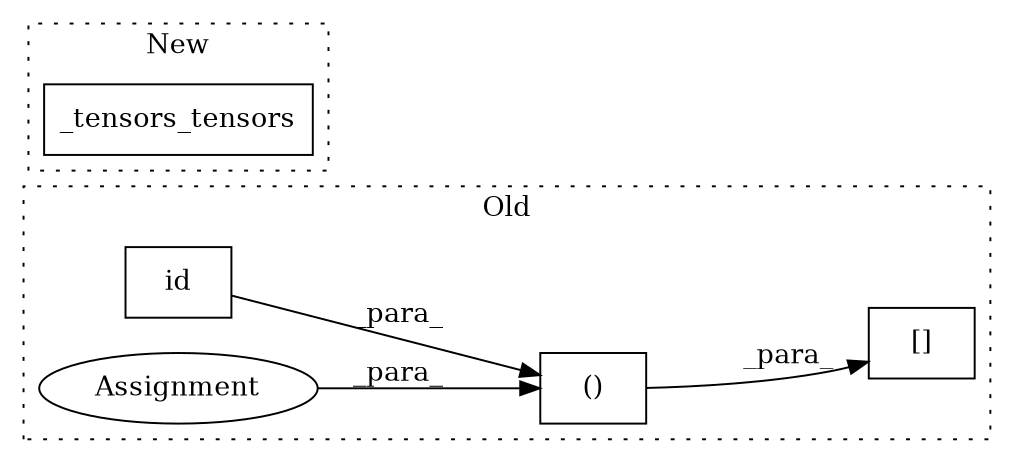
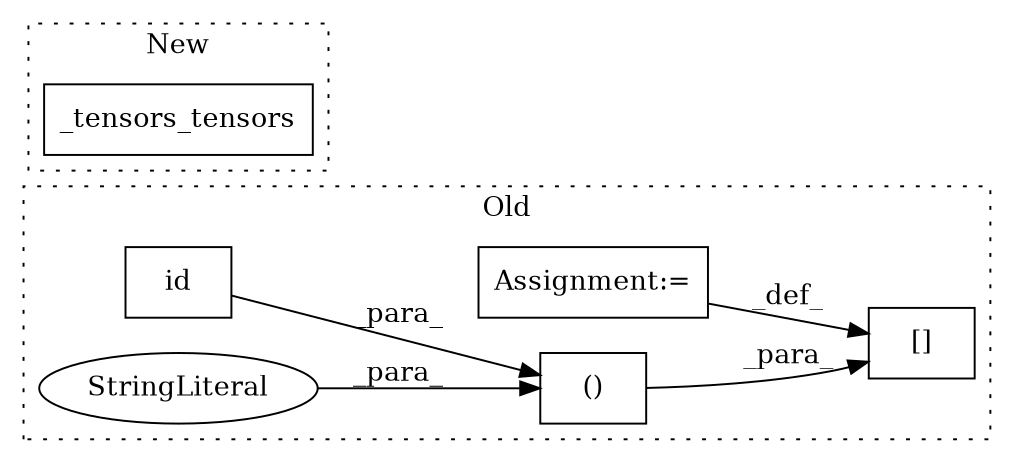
node "Assignment:=": added
node "Assignment": label "Assignment" -> "StringLiteral"
